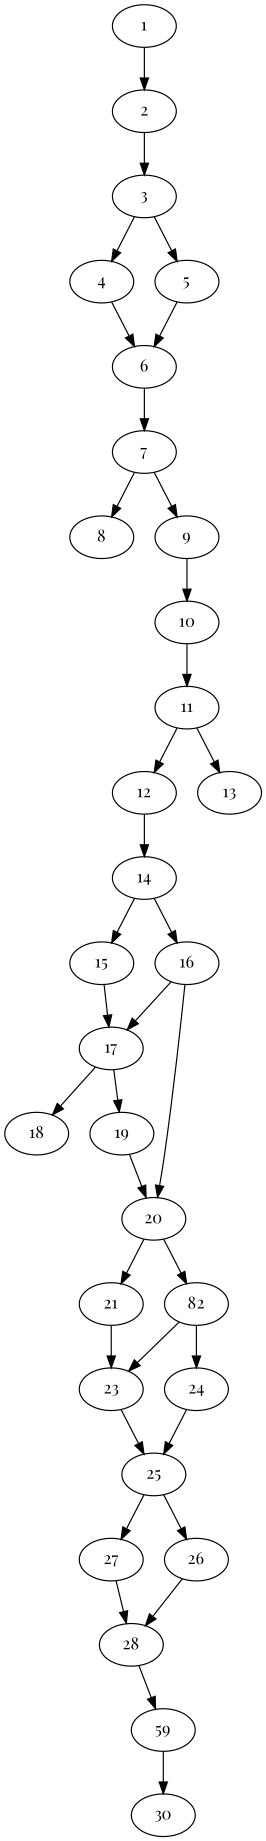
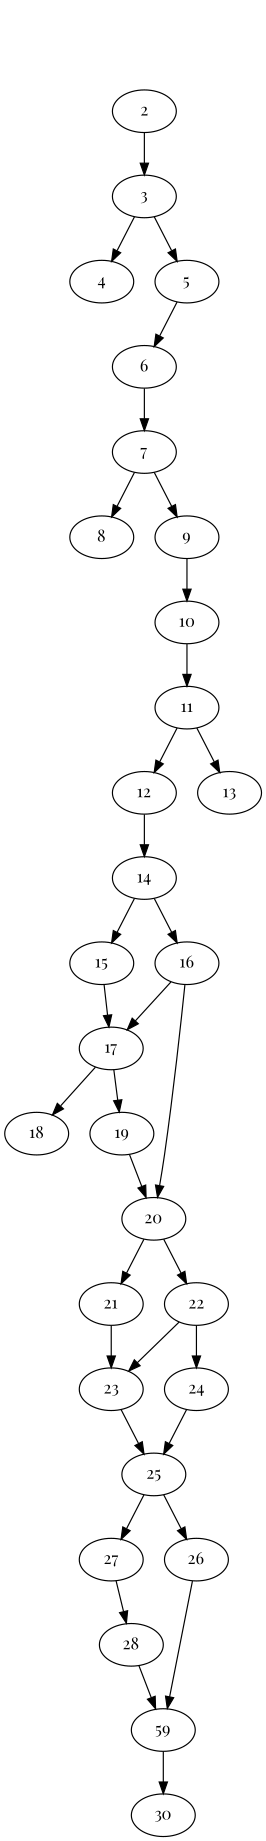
node "1": removed
edge "4" -> "6": removed
node "82": label "82" -> "22"
edge "26" -> "28": now "26" -> "59"
